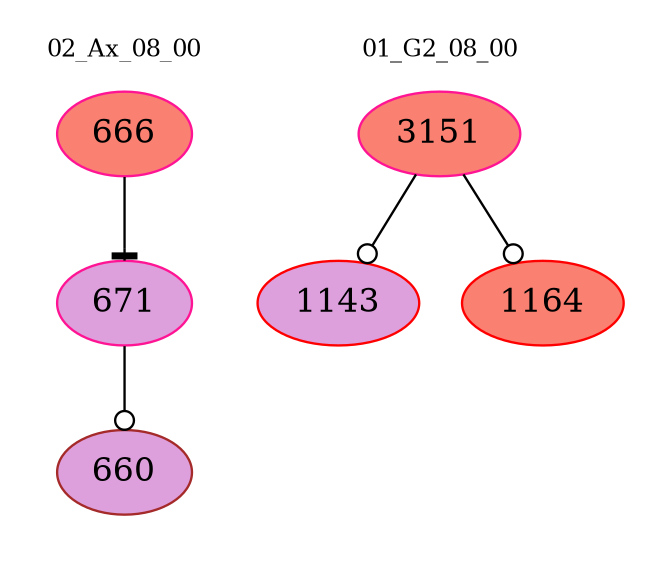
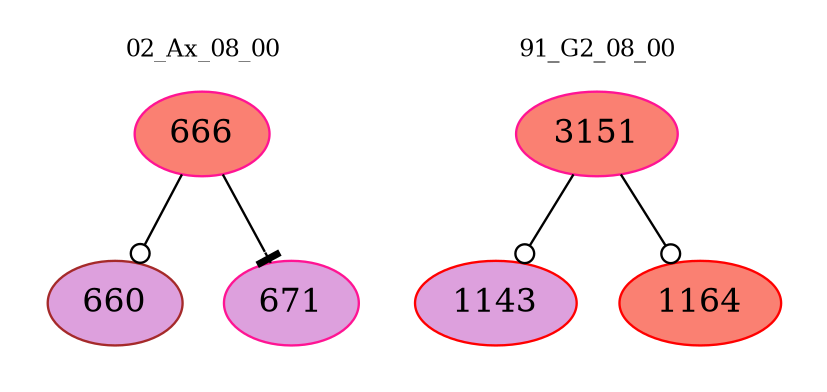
cluster "01_G2_08_00": label "01_G2_08_00" -> "91_G2_08_00"
edge "671" -> "660": now "666" -> "660"
